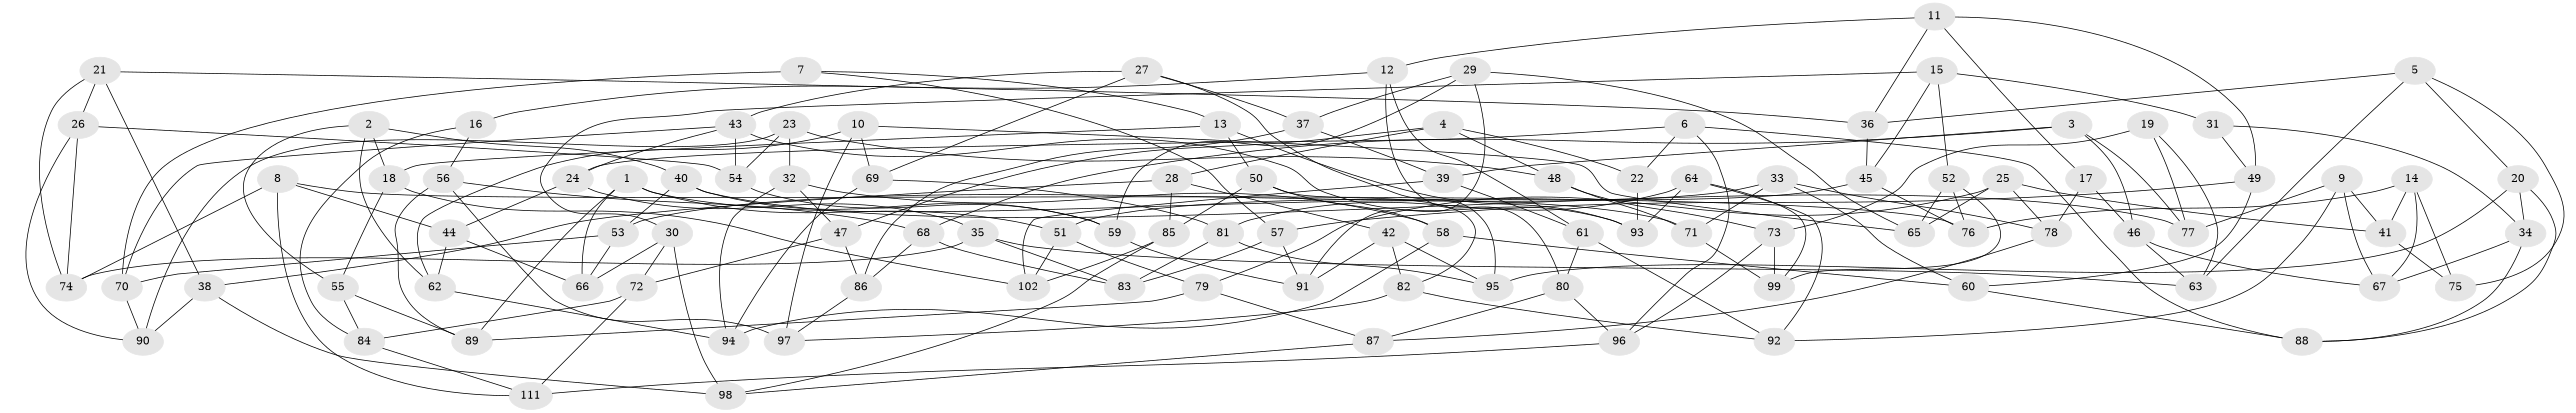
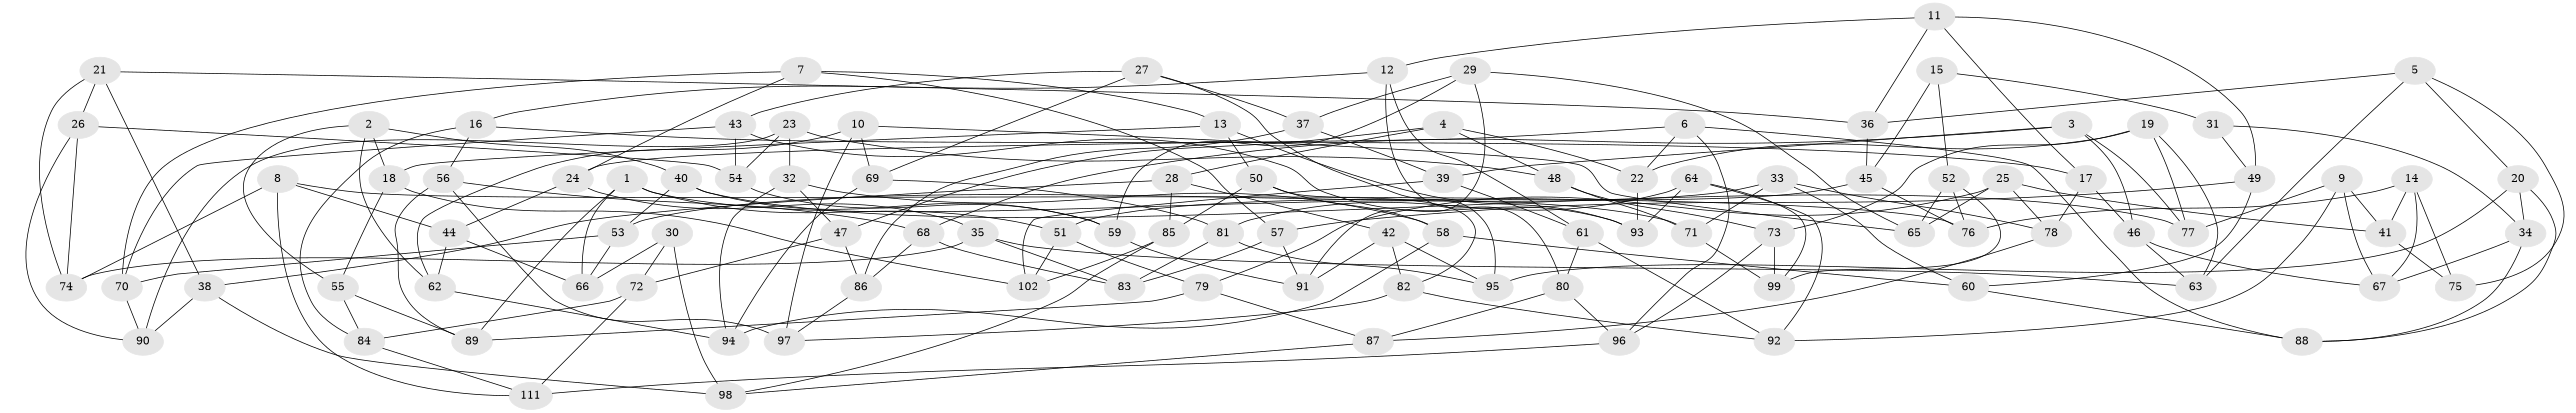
edge "15" -- "30": removed
edge "43" -- "24": now "7" -- "24"
edge "16" -- "17": added
edge "19" -- "22": added
